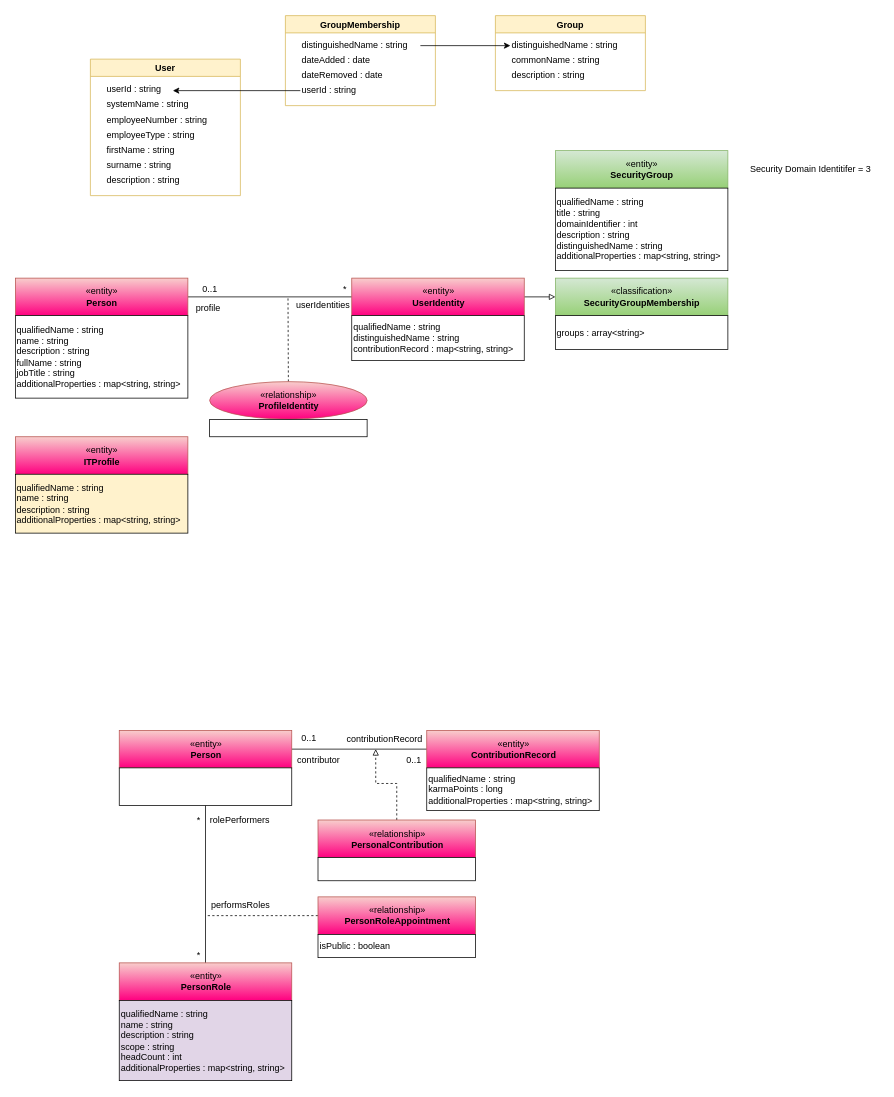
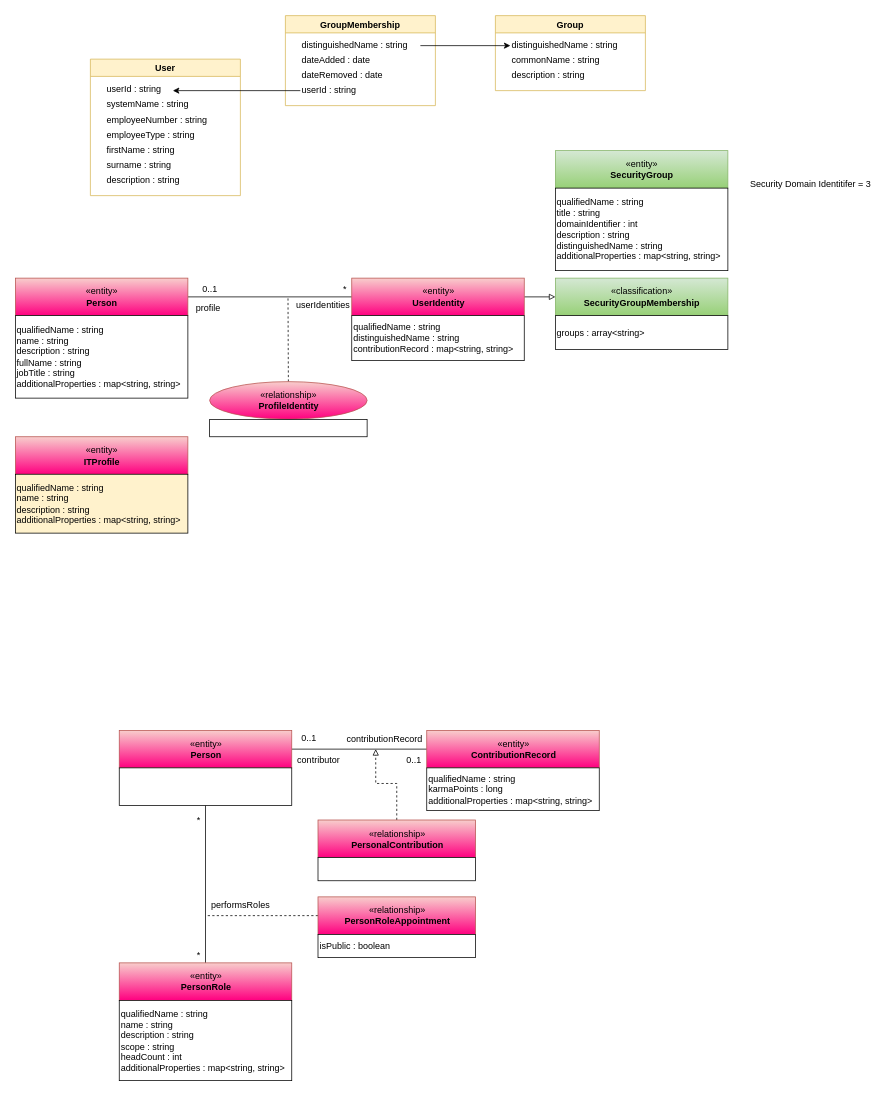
node "Security Domain Identitifer = 3": moved (810, 169) -> (810, 184)
node "rolePerformers": removed
node "qualifiedName : string name : string description : string scope : string headCount : int additionalProperties : map<string, string>": fillcolor #e1d5e7 -> #ffffff
